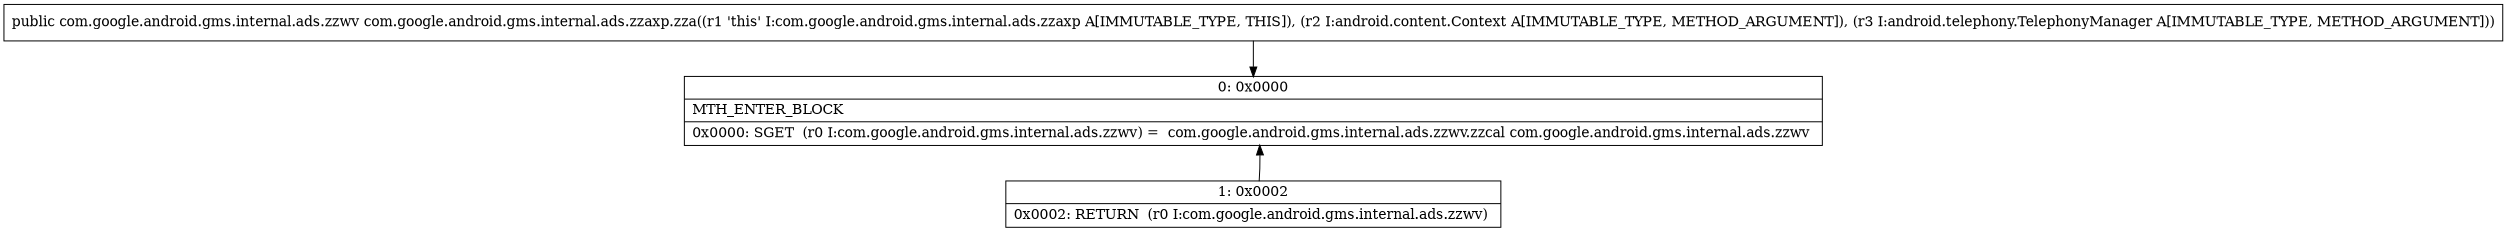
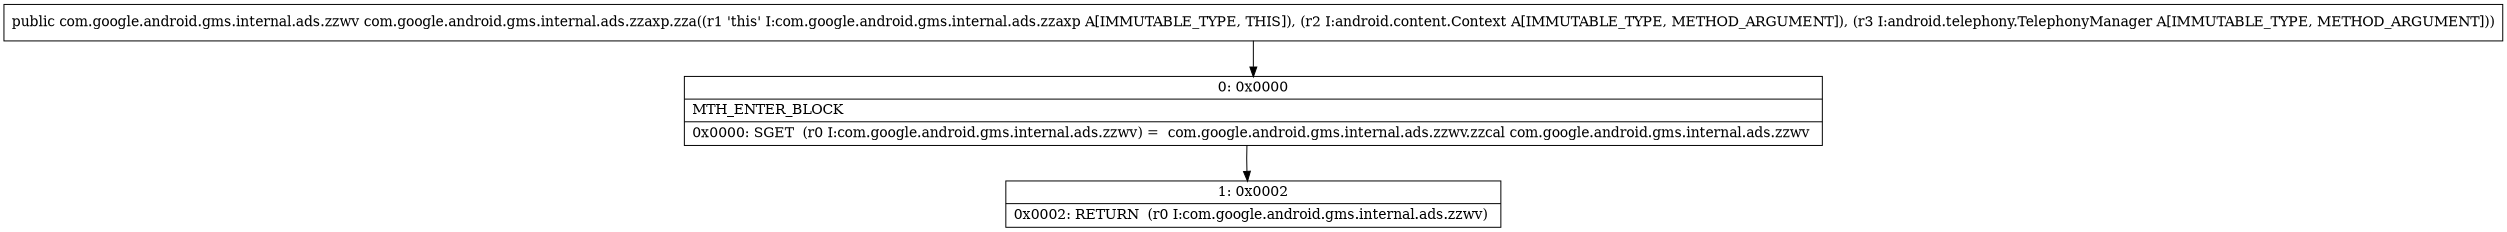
edge "1: 0x0002" -> "0: 0x0000": reversed
